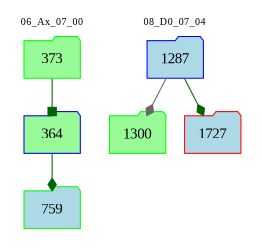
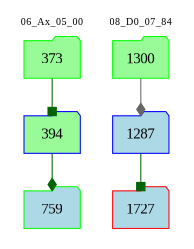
cluster "06_Ax_07_00": label "06_Ax_07_00" -> "06_Ax_05_00"
cluster "08_D0_07_04": label "08_D0_07_04" -> "08_D0_07_84"
edge "1287" -> "1300": reversed
edge "1287" -> "1727": arrowhead diamond -> box
node "364": label "364" -> "394"
